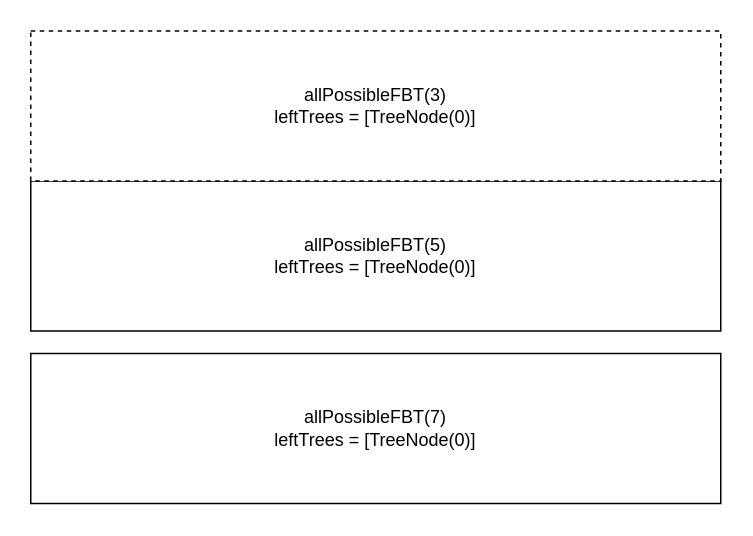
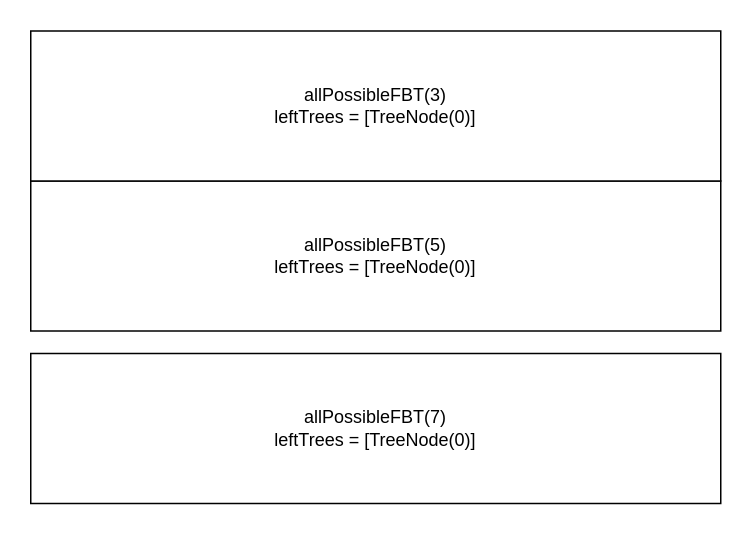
node "allPossibleFBT(3) leftTrees = [TreeNode(0)]": style dashed -> solid
